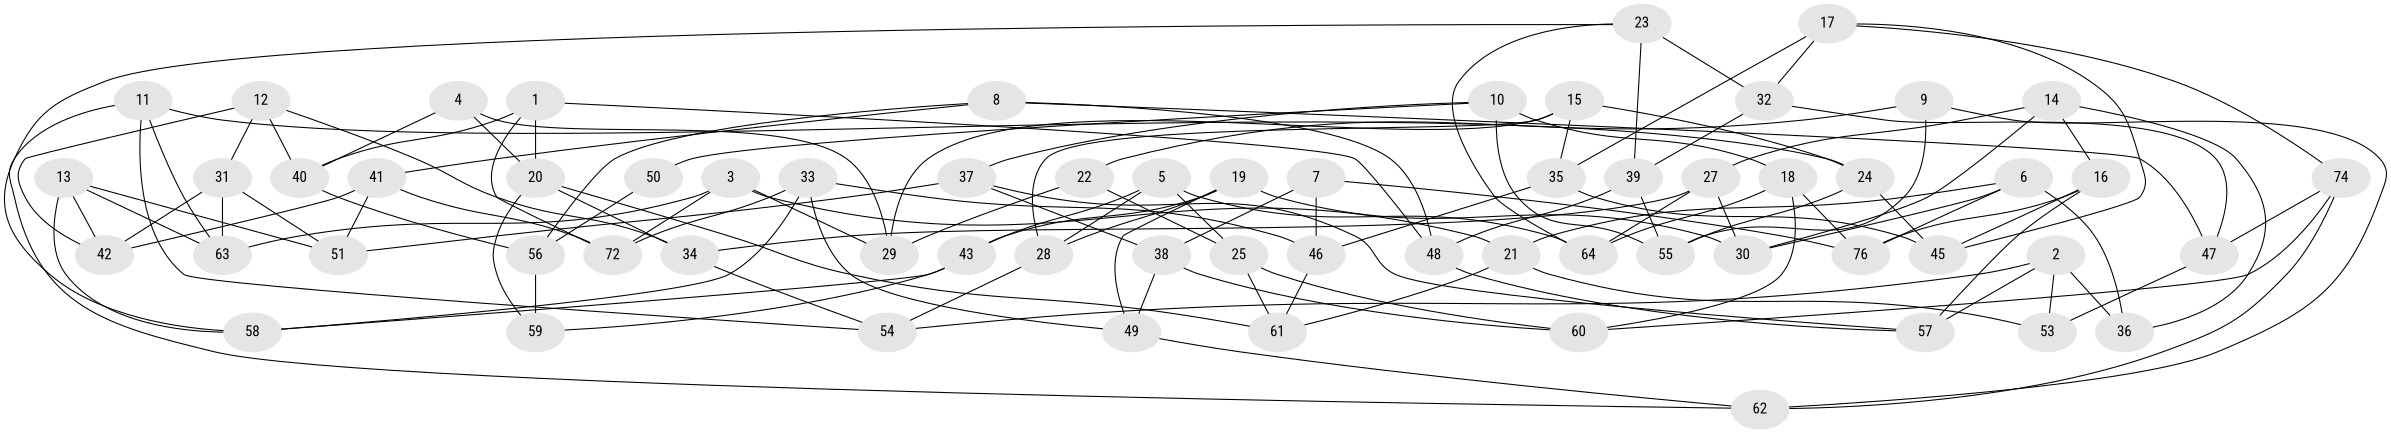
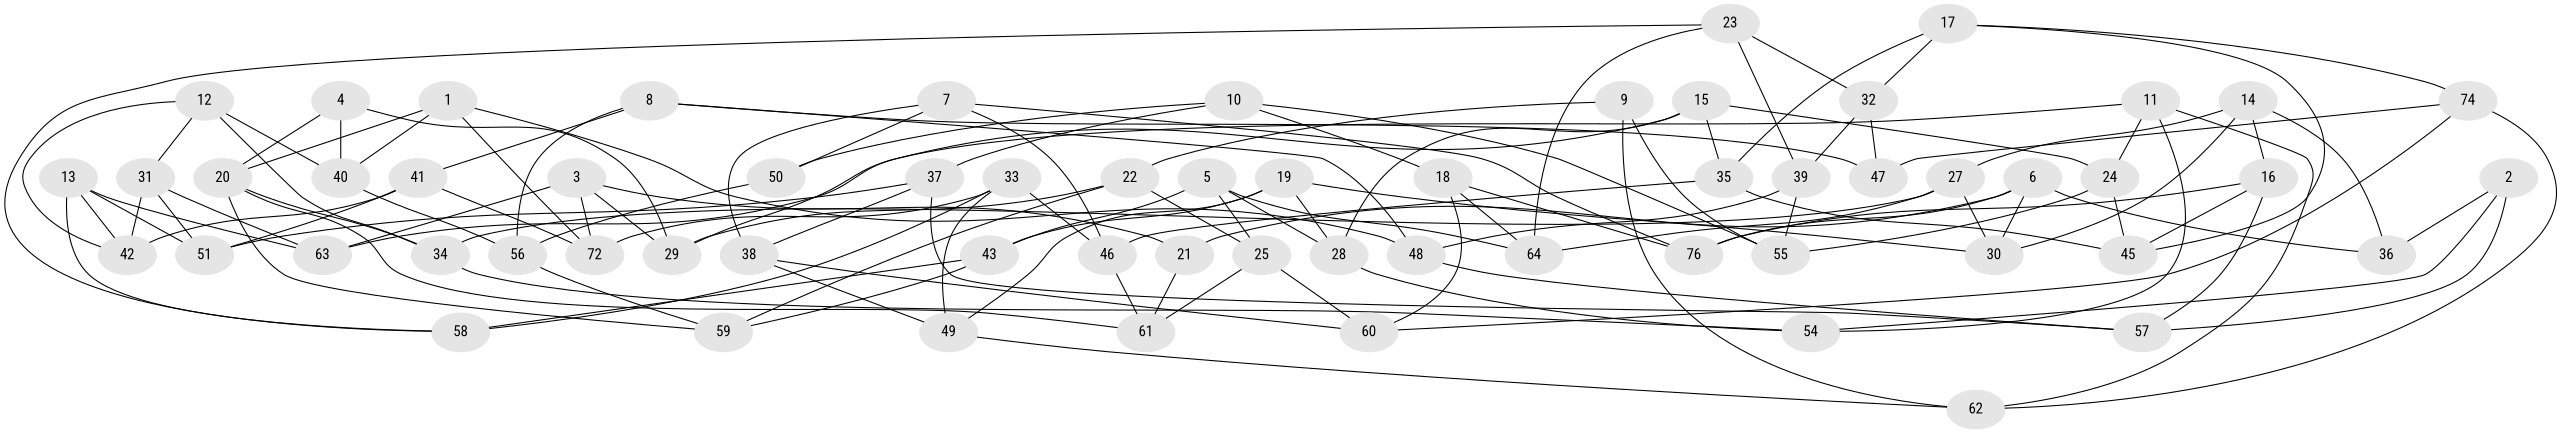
edge "7" -- "50": added
edge "22" -- "59": added
node "53": removed
